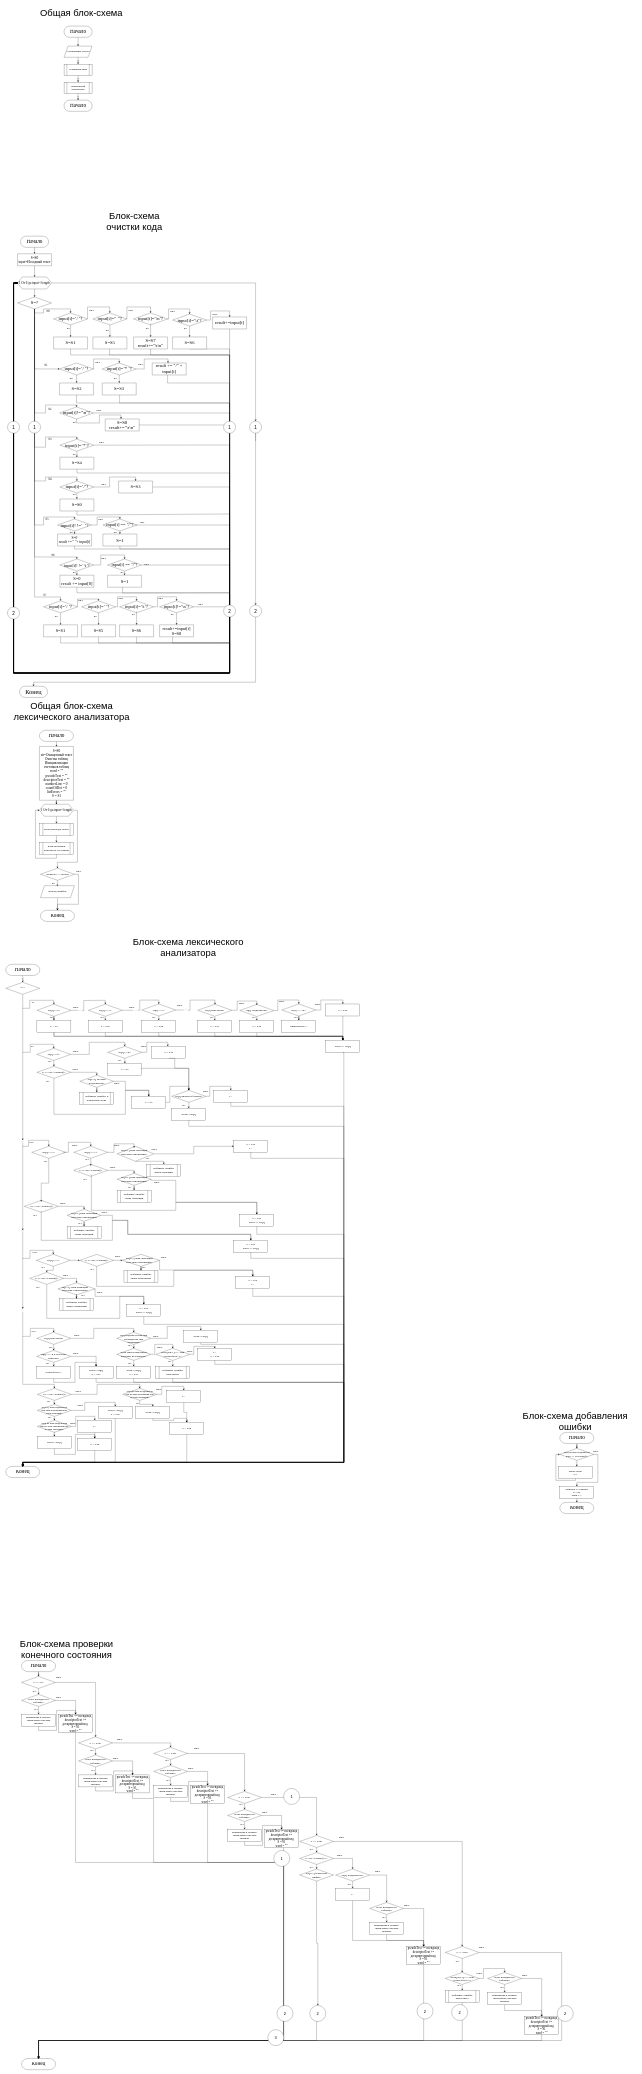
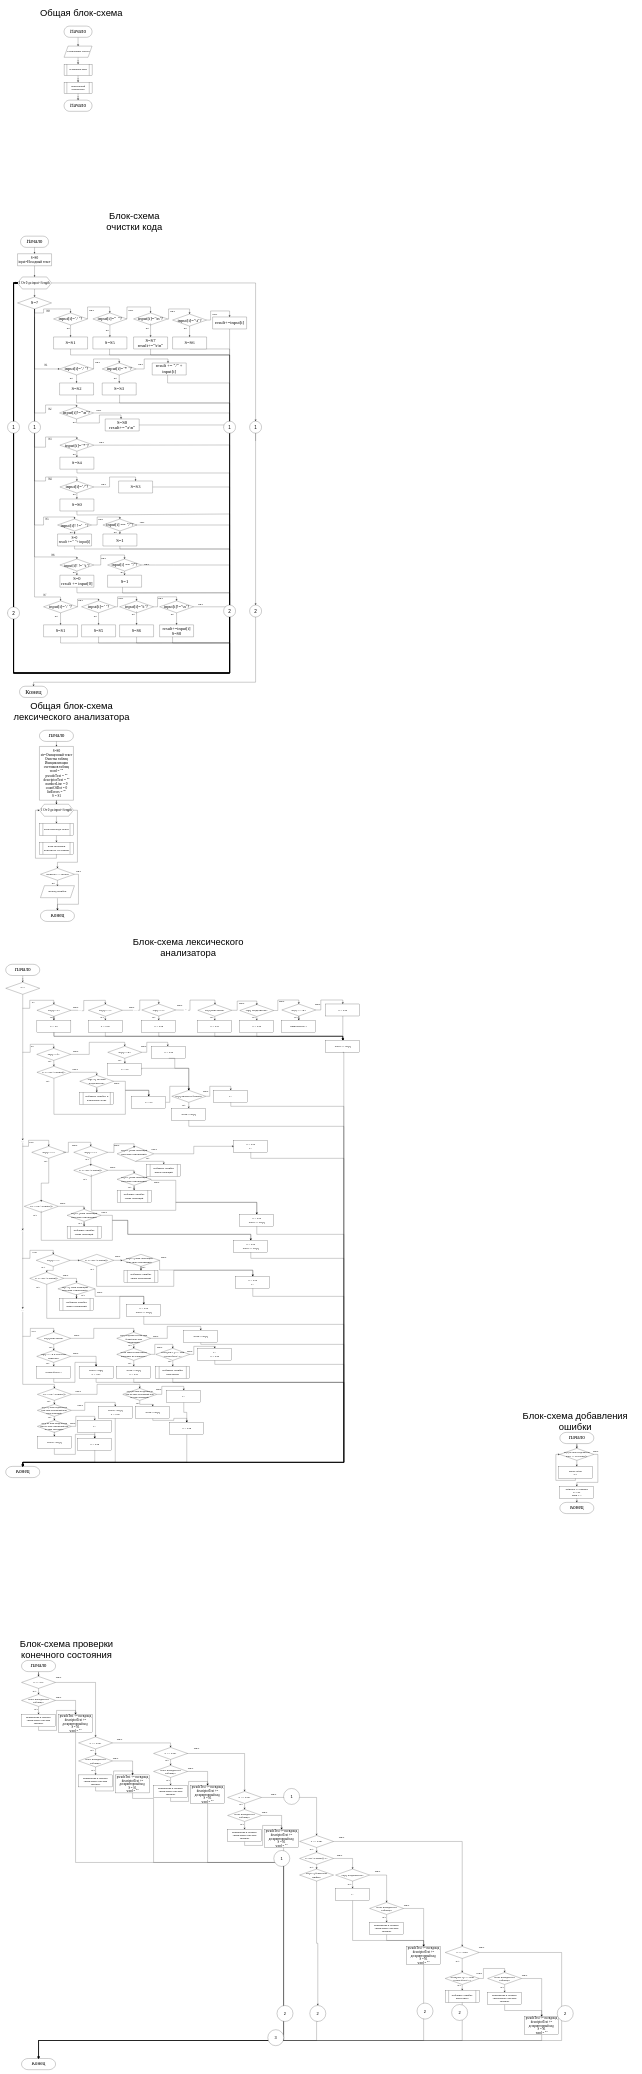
node "str[i] разделитель или знак операций или знак отношений?": label "str[i] разделитель или знак операций или знак отношений?" -> "str[i] разделитель или знак буквой или знак отношений?"
